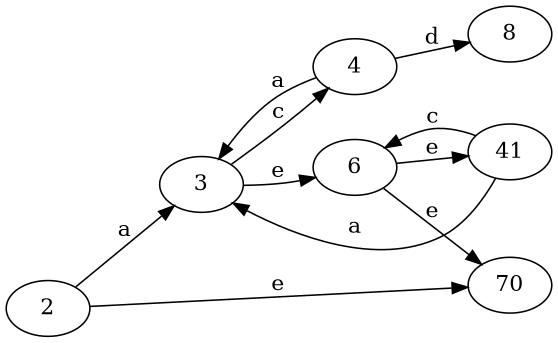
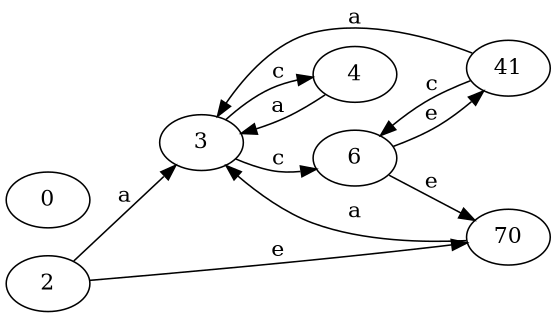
node "8": removed
edge "3" -> "6": label "e" -> "c"
node "0": added
edge "70" -> "3": added, label "a"
